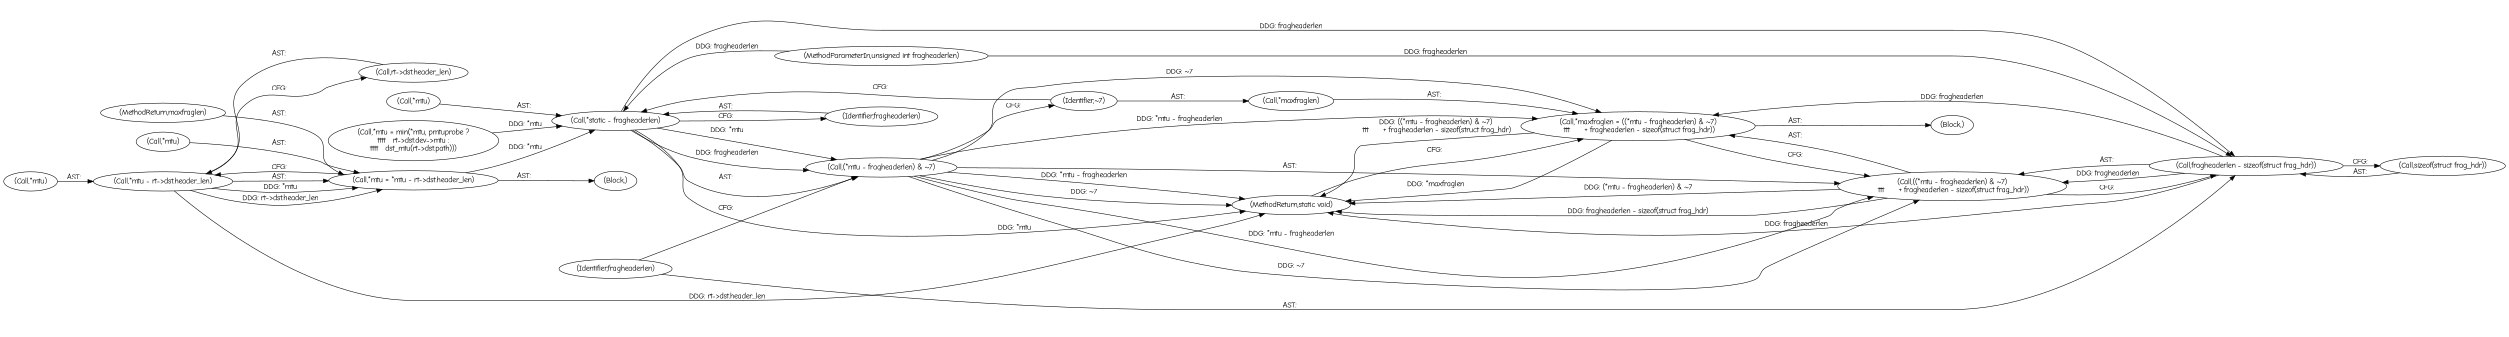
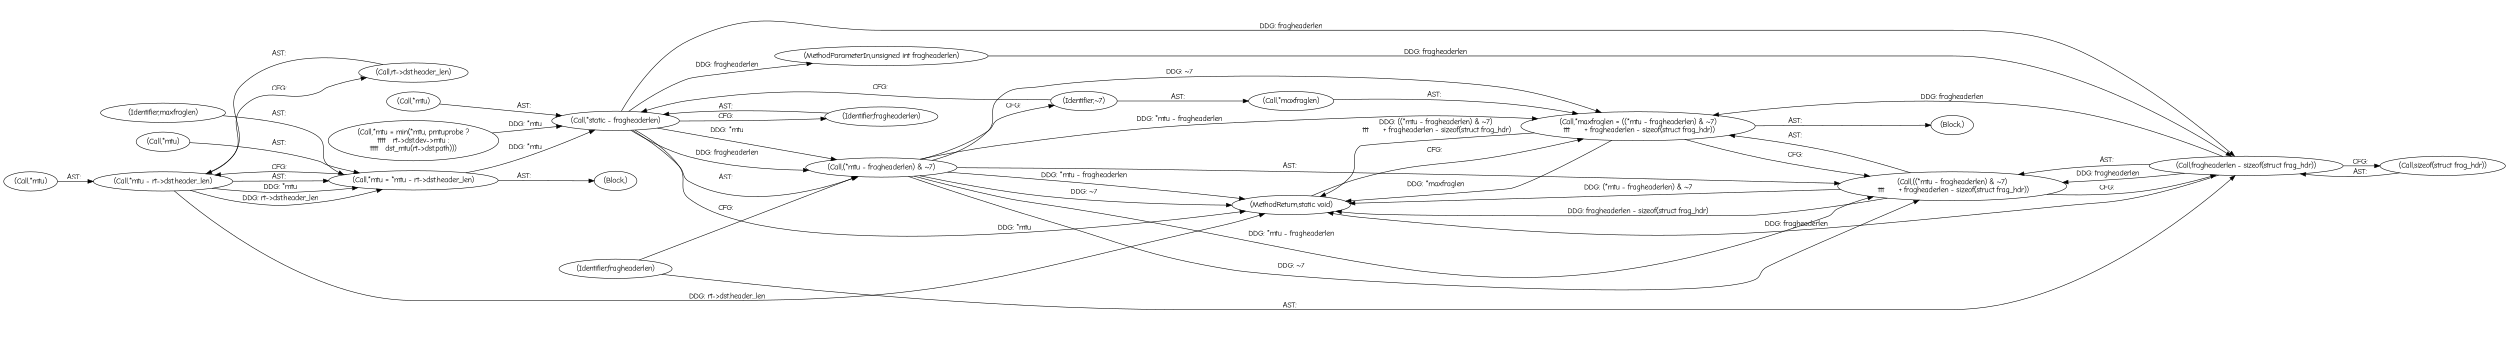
edge "(MethodParameterIn,unsigned int fragheaderlen)" -> "(Call,*static - fragheaderlen)": reversed
node "(MethodReturn,maxfraglen)": label "(MethodReturn,maxfraglen)" -> "(Identifier,maxfraglen)"
